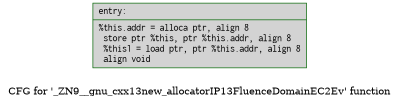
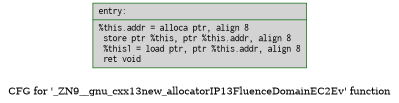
node "entry:": text "align void" -> "ret void"
